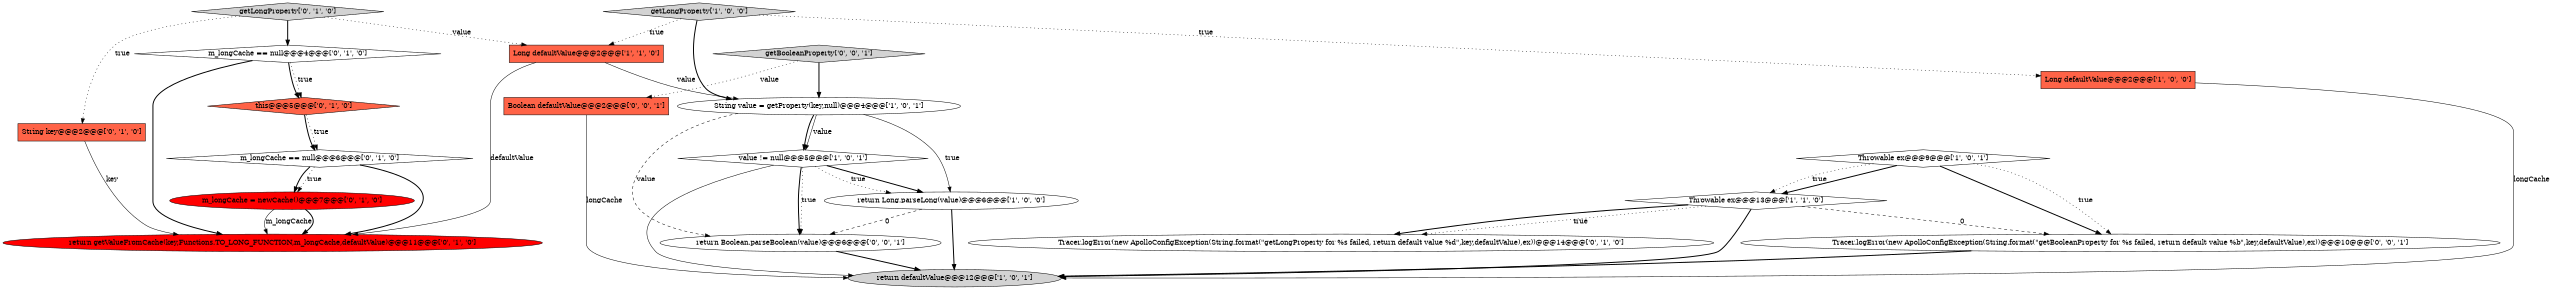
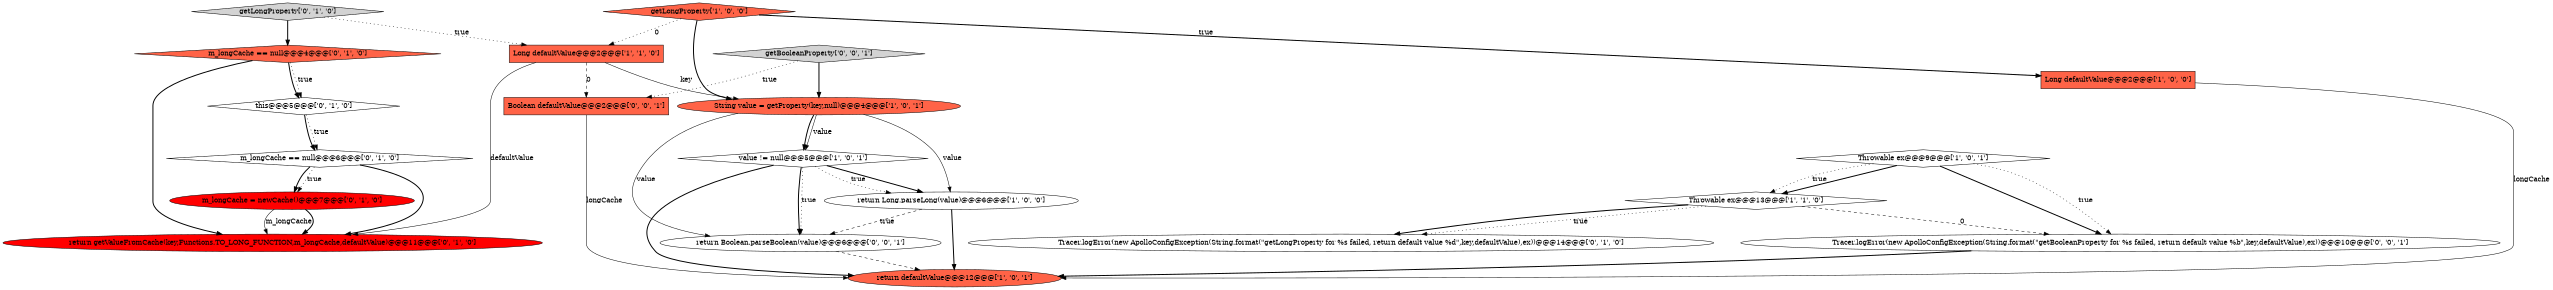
node "getLongProperty['1', '0', '0']": fillcolor lightgray -> tomato
edge "getLongProperty['0', '1', '0']" -> "Long defaultValue@@@2@@@['1', '1', '0']": label "value" -> "true"
edge "getLongProperty['1', '0', '0']" -> "Long defaultValue@@@2@@@['1', '1', '0']": label "true" -> "0"
edge "getLongProperty['1', '0', '0']" -> "Long defaultValue@@@2@@@['1', '0', '0']": style dotted -> bold
node "m_longCache == null@@@4@@@['0', '1', '0']": fillcolor white -> tomato
edge "Long defaultValue@@@2@@@['1', '1', '0']" -> "Boolean defaultValue@@@2@@@['0', '0', '1']": added, label "0"
edge "Long defaultValue@@@2@@@['1', '1', '0']" -> "String value = getProperty(key,null)@@@4@@@['1', '0', '1']": label "value" -> "key"
edge "getBooleanProperty['0', '0', '1']" -> "Boolean defaultValue@@@2@@@['0', '0', '1']": label "value" -> "true"
node "this@@@5@@@['0', '1', '0']": fillcolor tomato -> white
node "String value = getProperty(key,null)@@@4@@@['1', '0', '1']": fillcolor white -> tomato
node "String key@@@2@@@['0', '1', '0']": removed
edge "String value = getProperty(key,null)@@@4@@@['1', '0', '1']" -> "return Long.parseLong(value)@@@6@@@['1', '0', '0']": label "true" -> "value"
edge "String value = getProperty(key,null)@@@4@@@['1', '0', '1']" -> "return Boolean.parseBoolean(value)@@@6@@@['0', '0', '1']": style dashed -> solid
edge "return Long.parseLong(value)@@@6@@@['1', '0', '0']" -> "return Boolean.parseBoolean(value)@@@6@@@['0', '0', '1']": label "0" -> "true"
edge "value != null@@@5@@@['1', '0', '1']" -> "return defaultValue@@@12@@@['1', '0', '1']": style solid -> bold
edge "return Boolean.parseBoolean(value)@@@6@@@['0', '0', '1']" -> "return defaultValue@@@12@@@['1', '0', '1']": style bold -> dashed
edge "Throwable ex@@@13@@@['1', '1', '0']" -> "return defaultValue@@@12@@@['1', '0', '1']": removed
node "return defaultValue@@@12@@@['1', '0', '1']": fillcolor lightgray -> tomato
